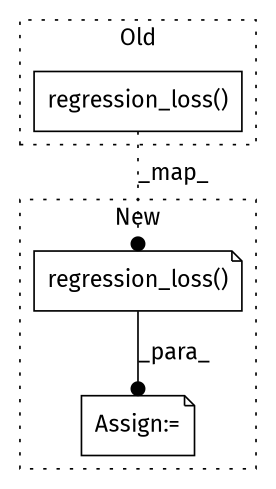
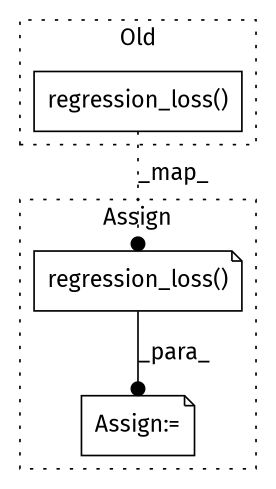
cluster "New": label "New" -> "Assign"
